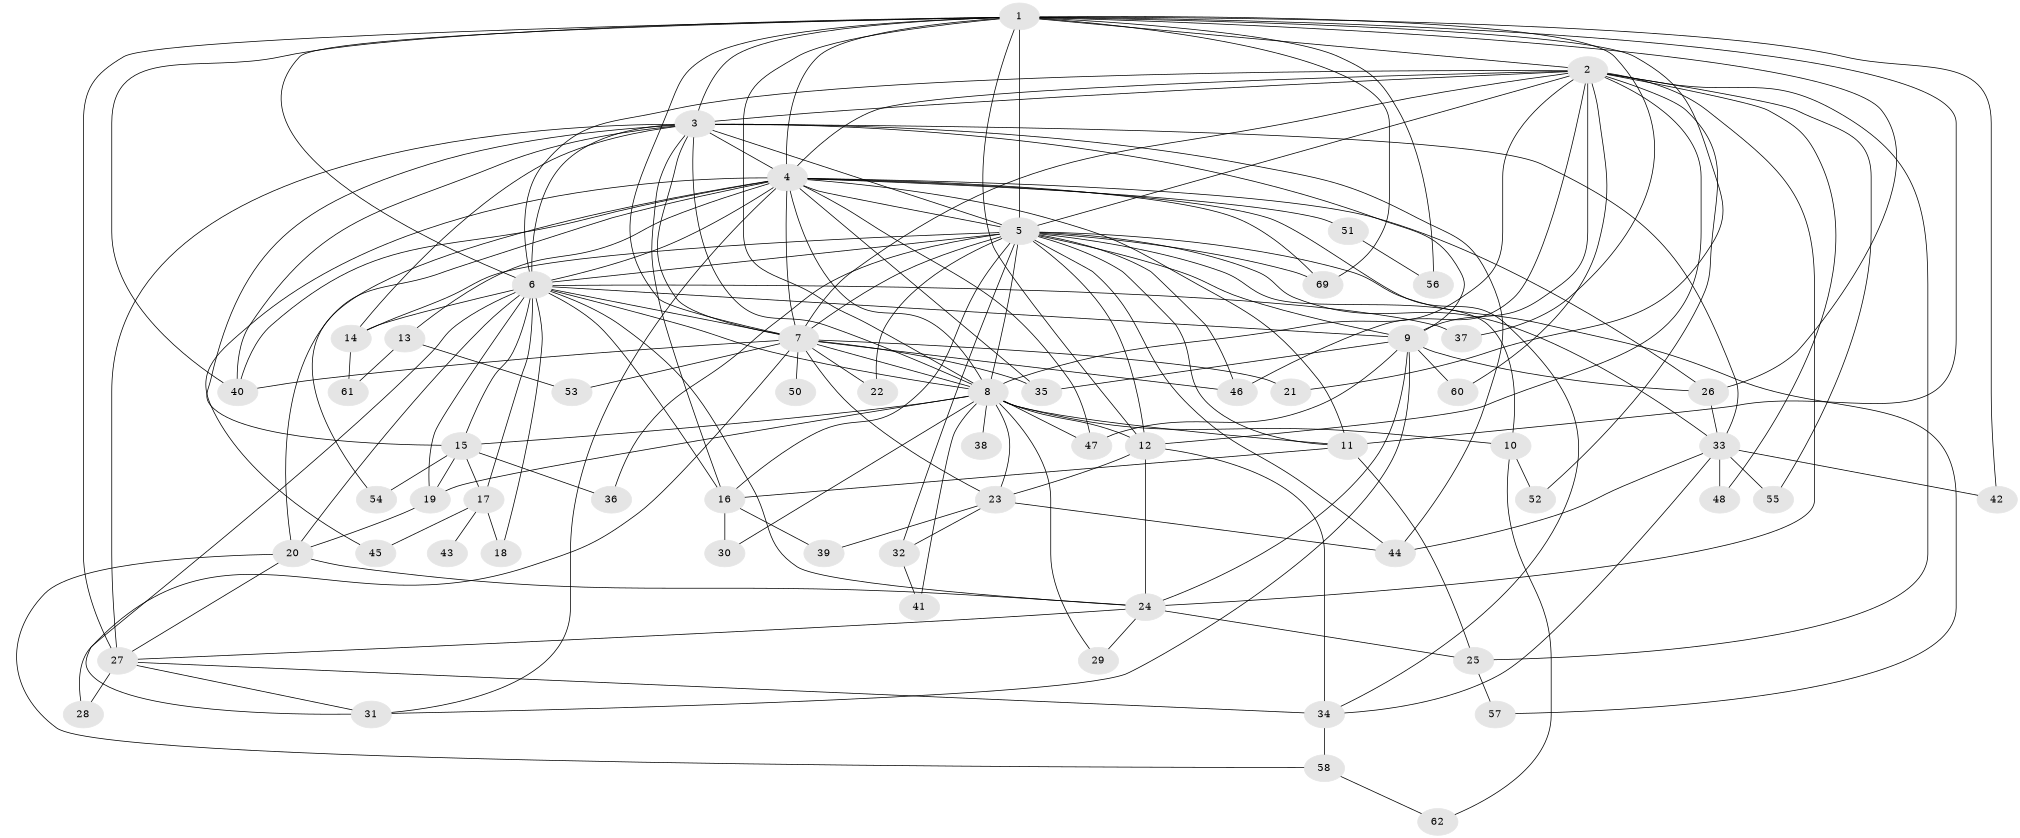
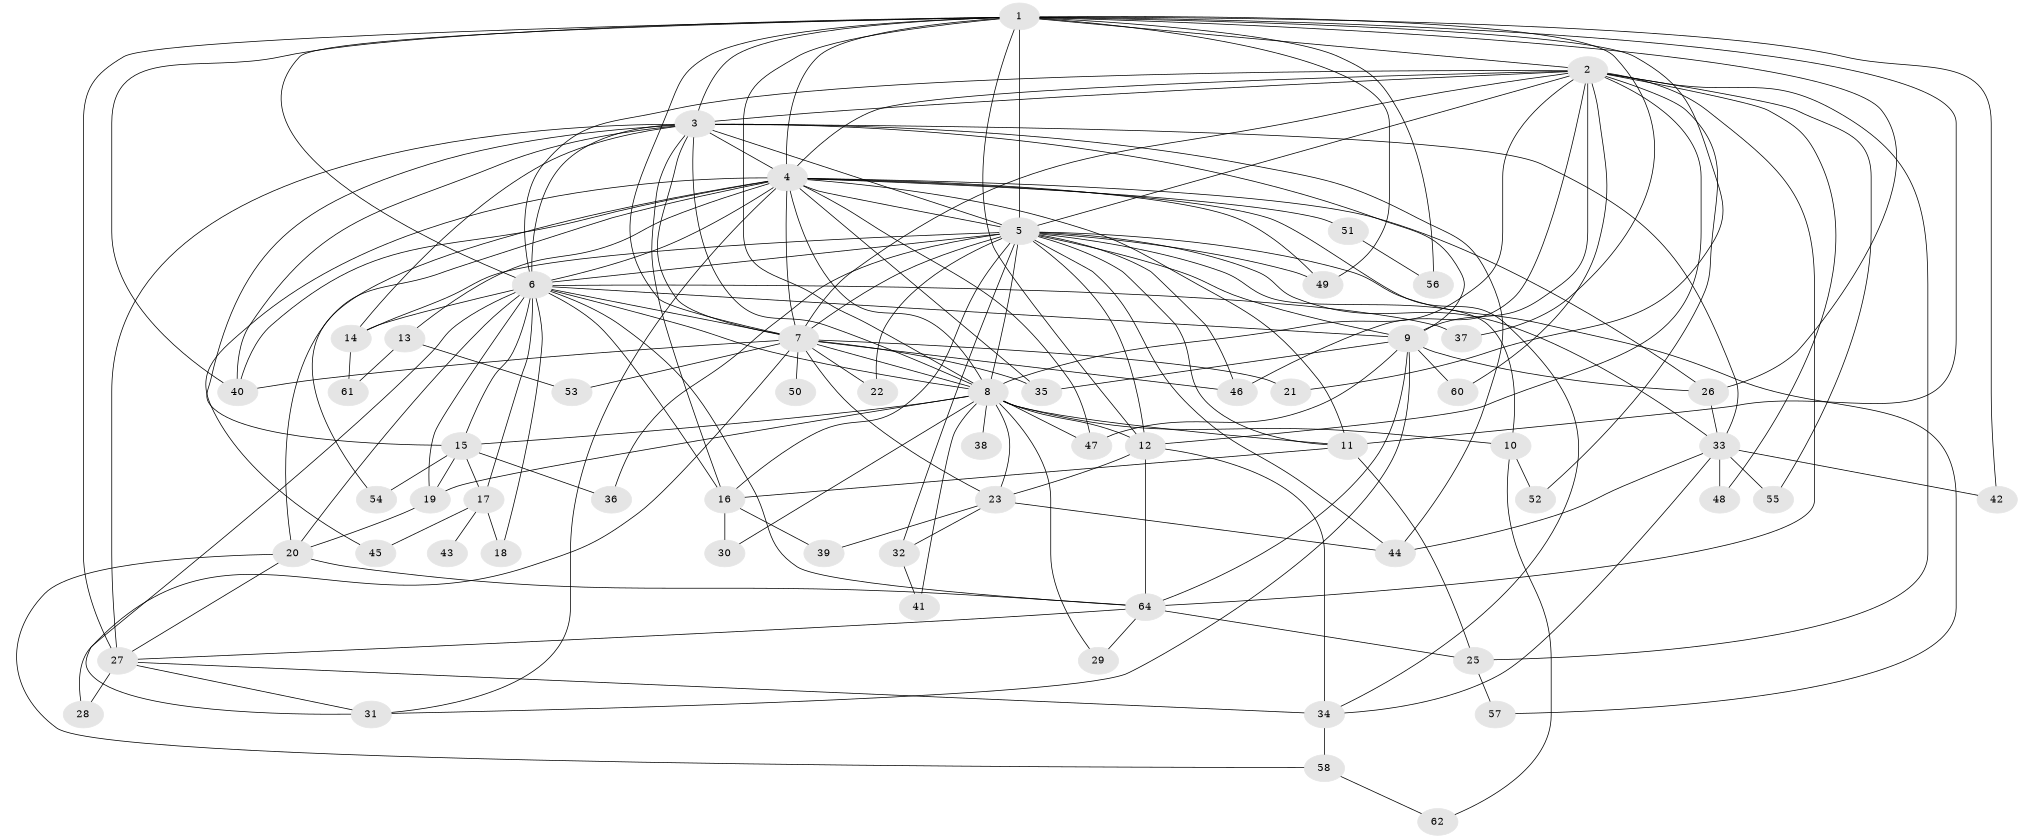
node "69": label "69" -> "49"
node "24": label "24" -> "64"
